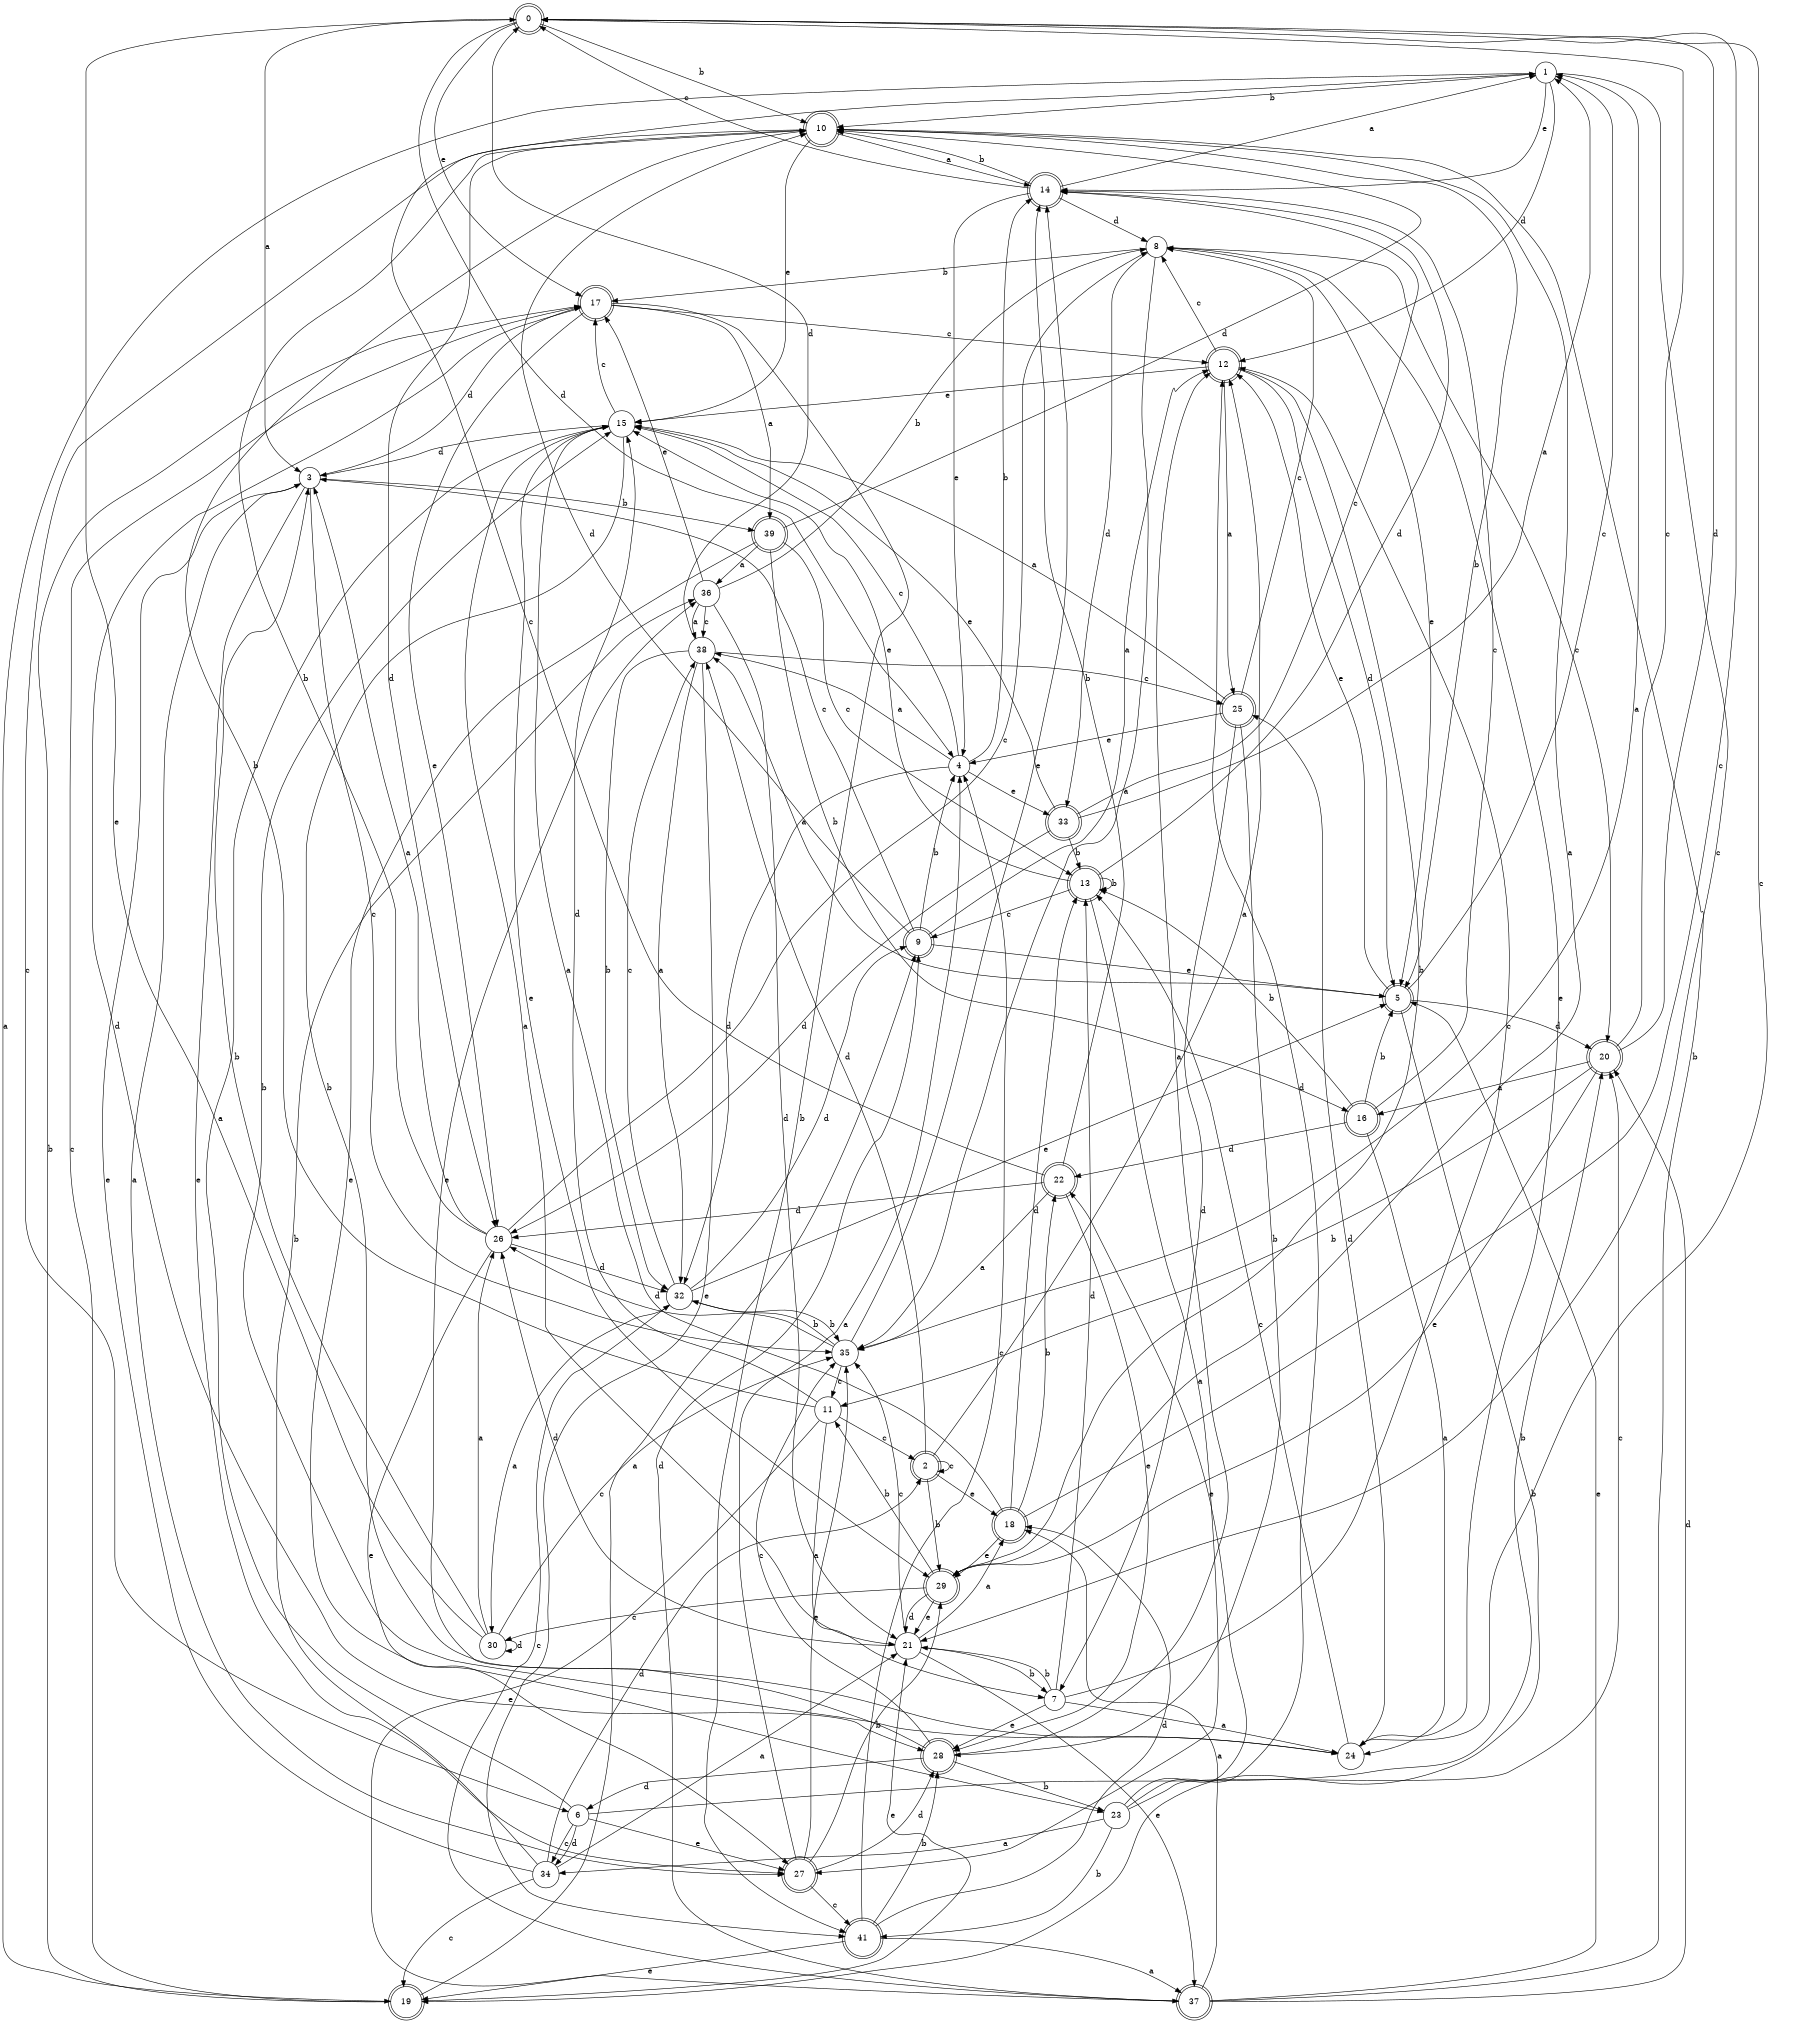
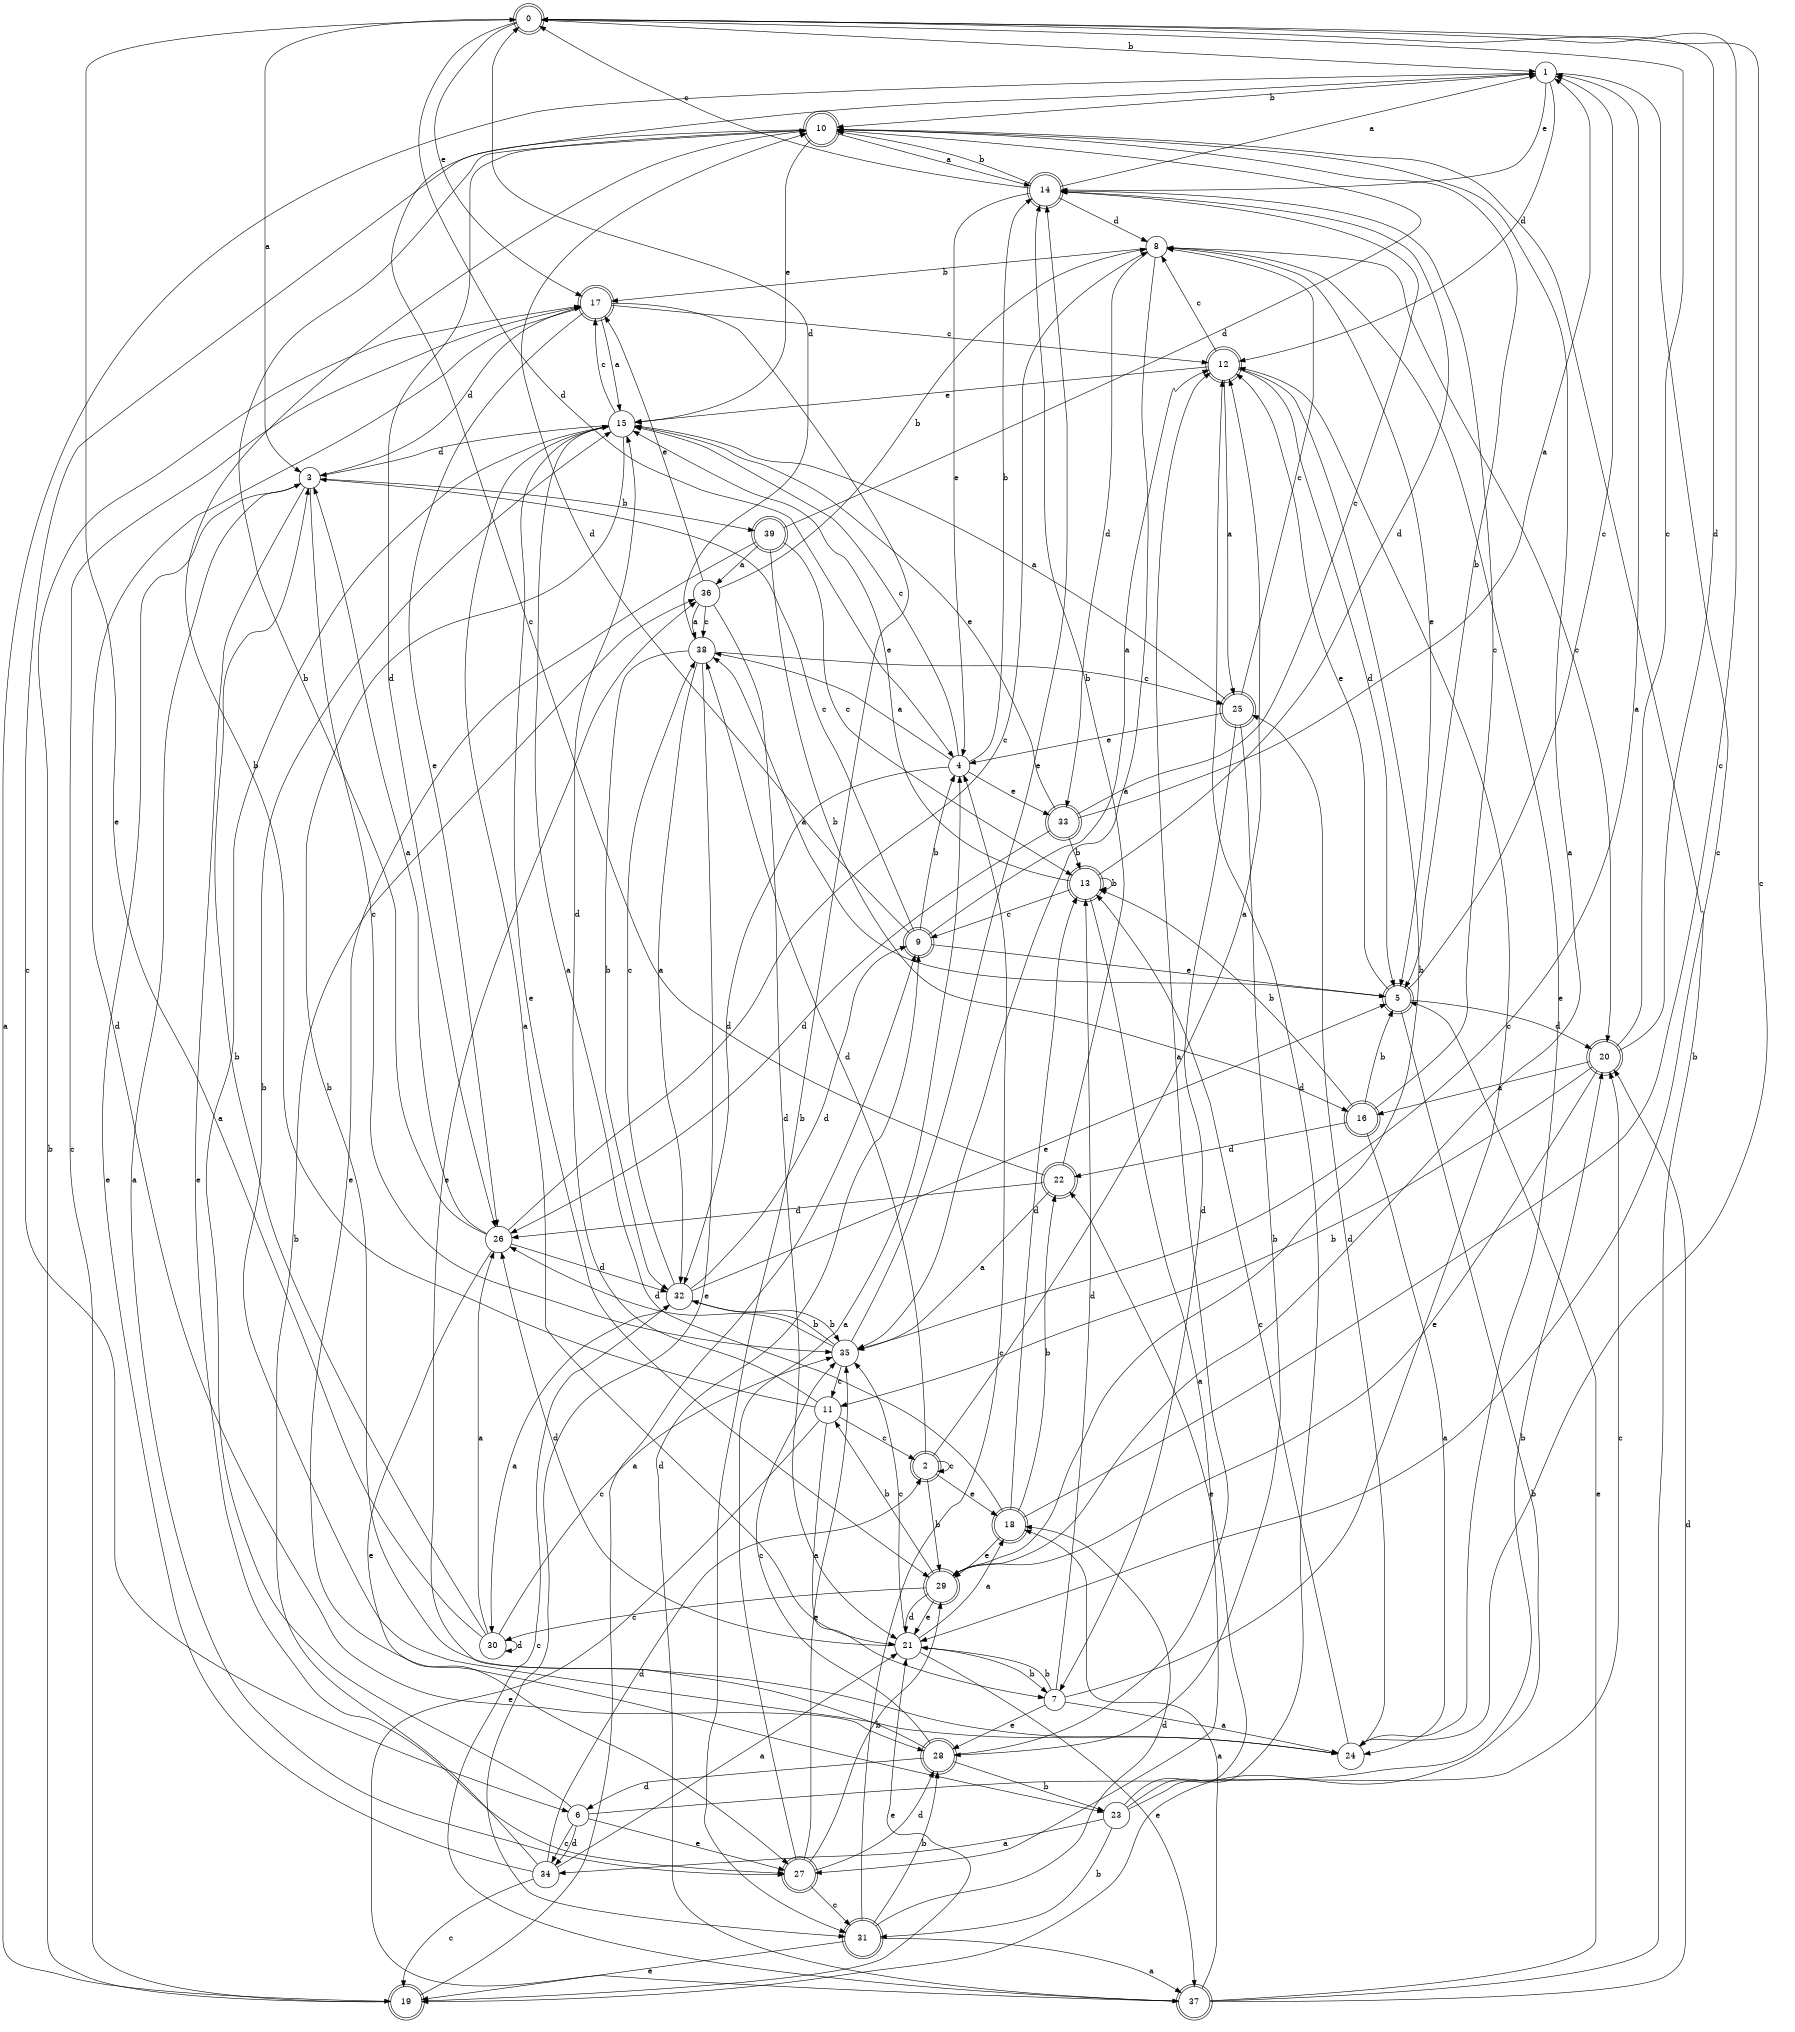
edge "0" -> "10": now "0" -> "1"
edge "17" -> "39": now "17" -> "15"
edge "22" -> "28": removed, label "e"
node "41": label "41" -> "31"
